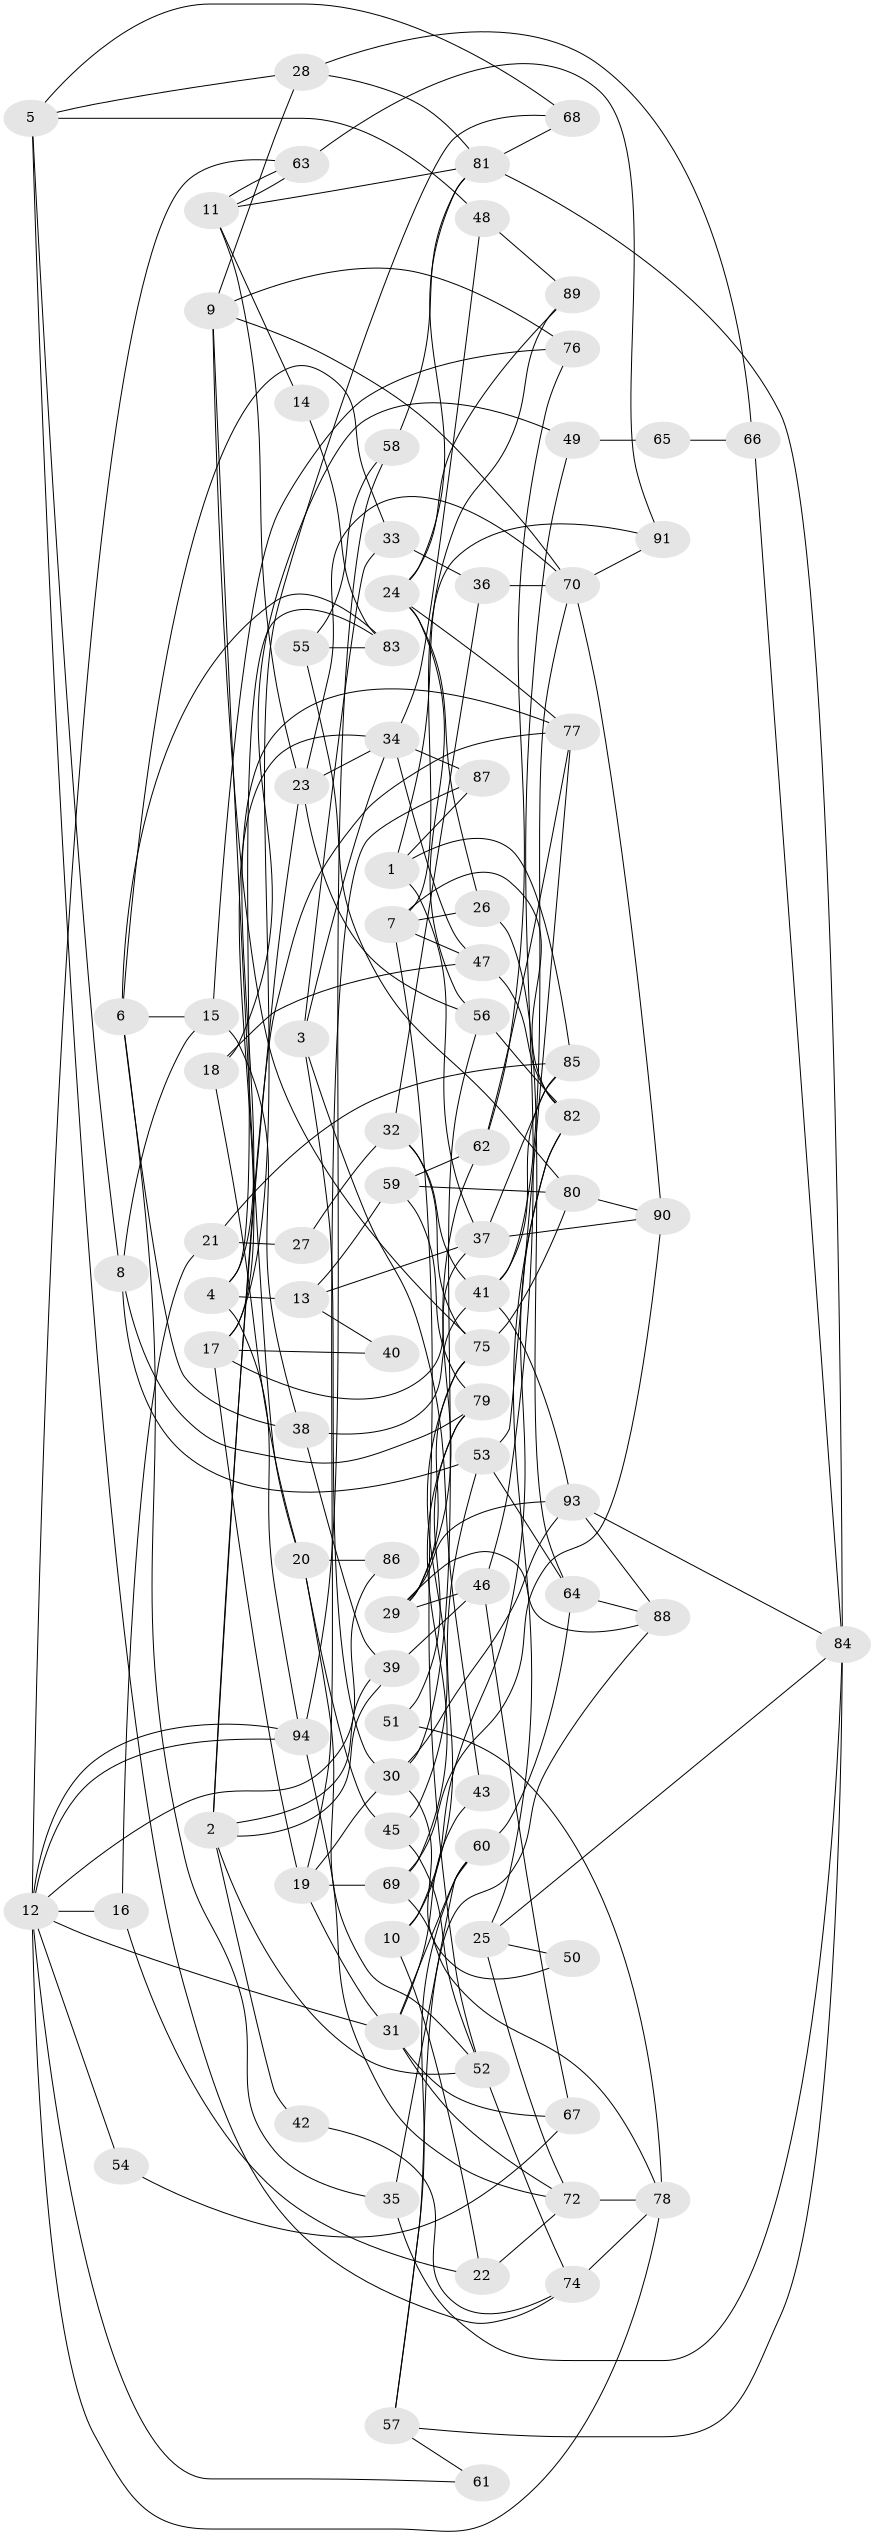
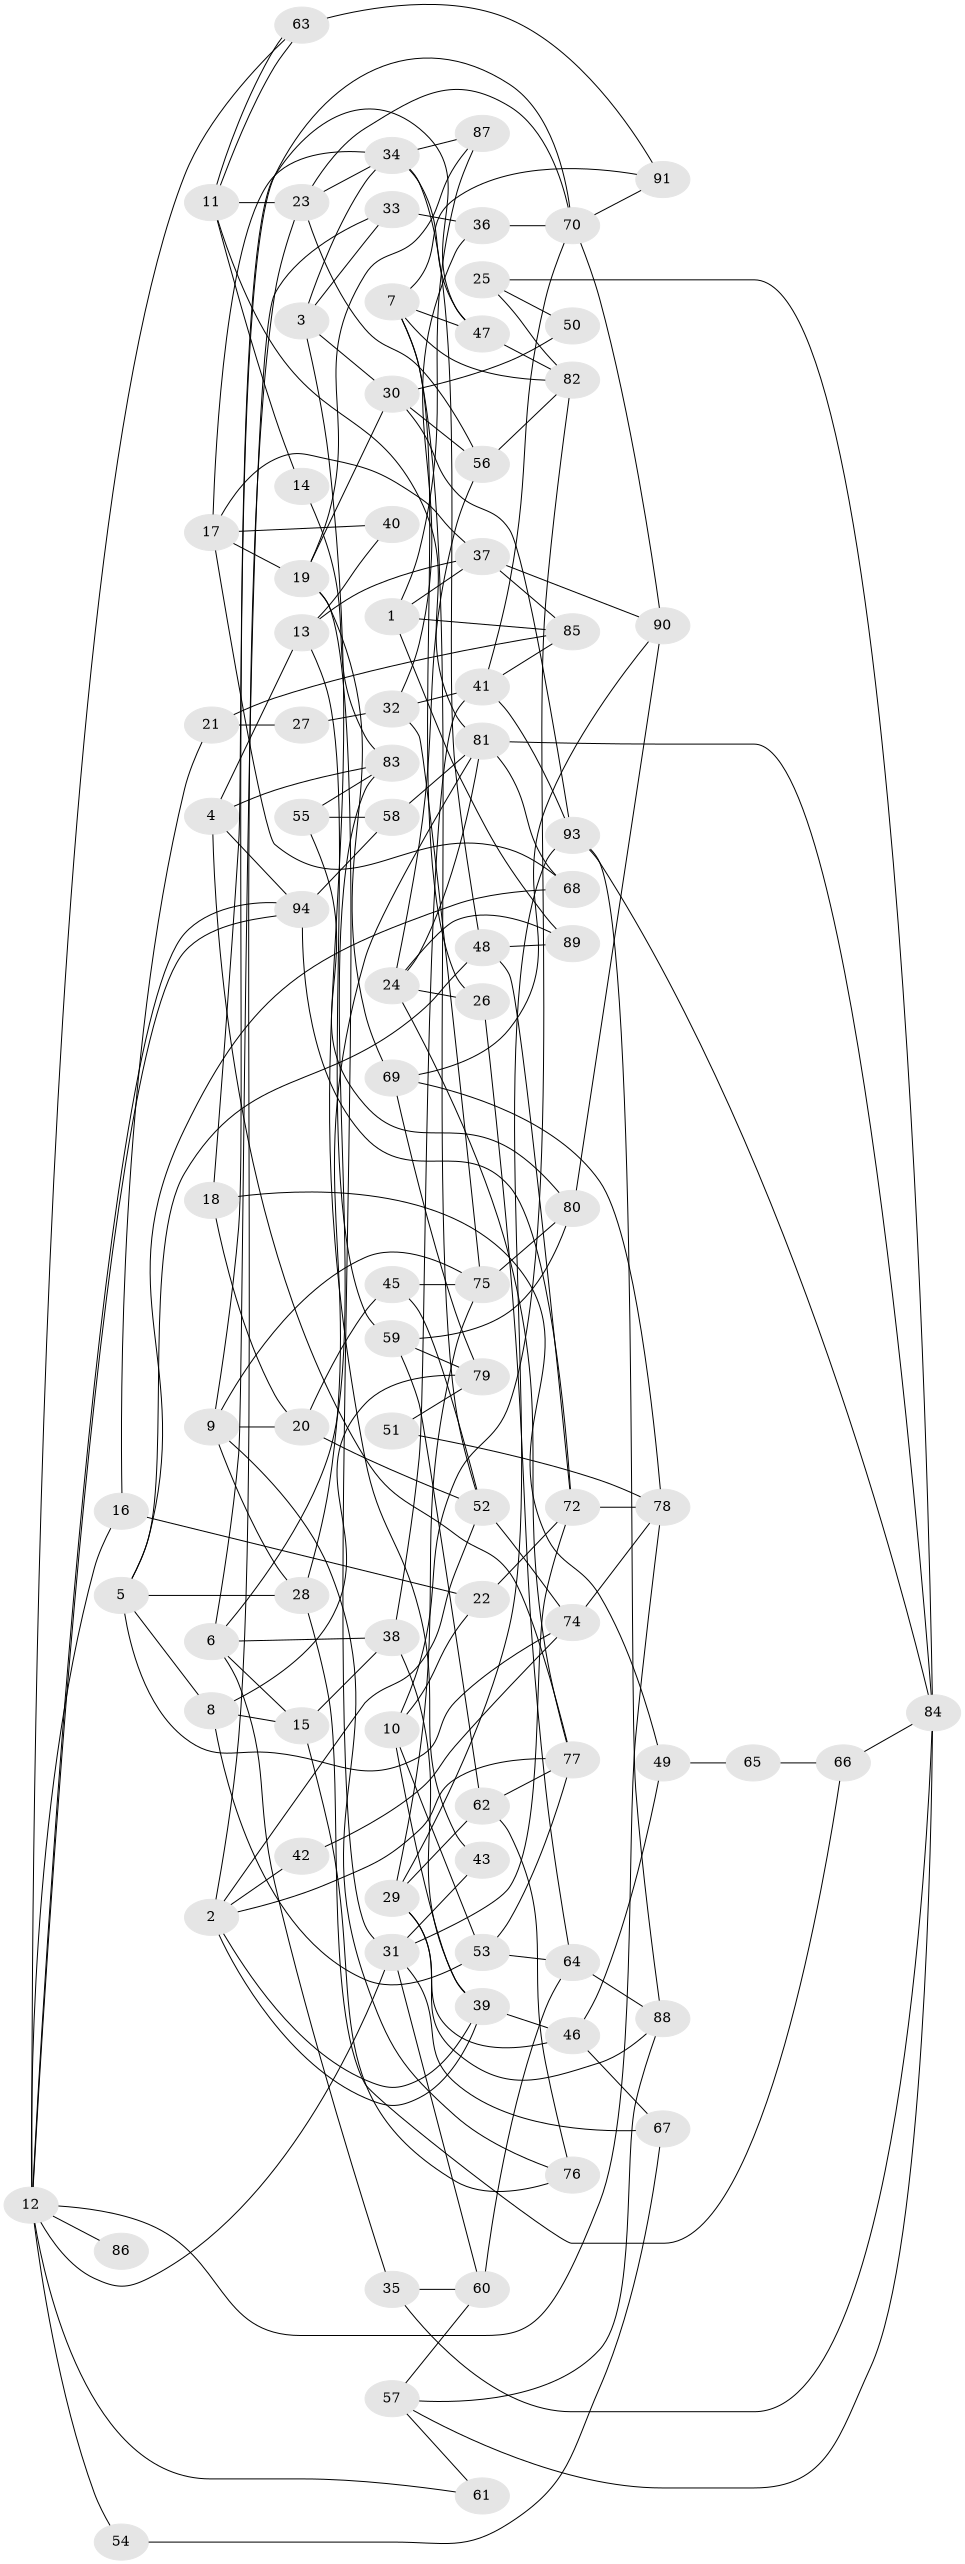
edge "20" -- "86": removed
edge "10" -- "39": added
edge "25" -- "72": now "48" -- "72"
